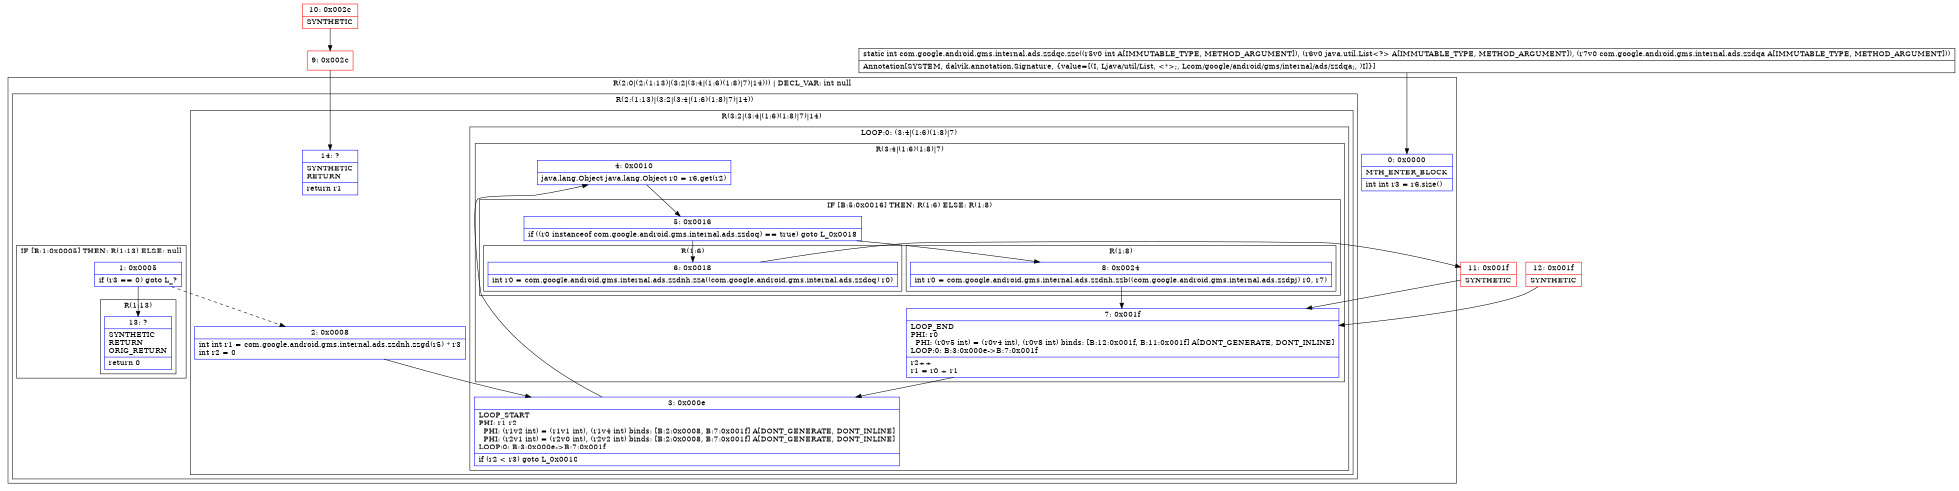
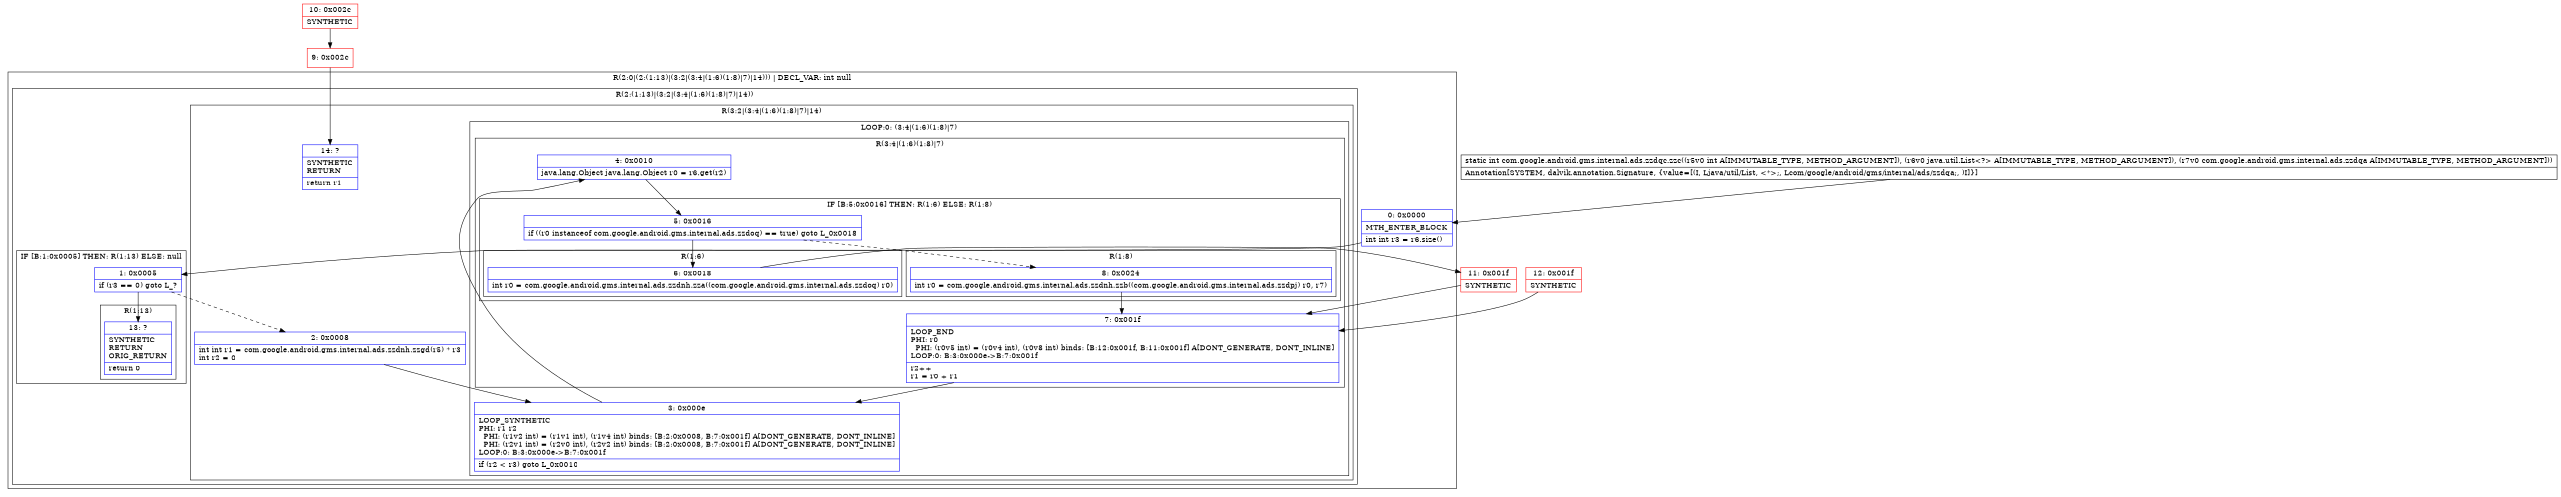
edge "0: 0x0000" -> "1: 0x0005": added
edge "5: 0x0016" -> "8: 0x0024": style solid -> dashed
node "3: 0x000e": text "LOOP_START" -> "LOOP_SYNTHETIC"
